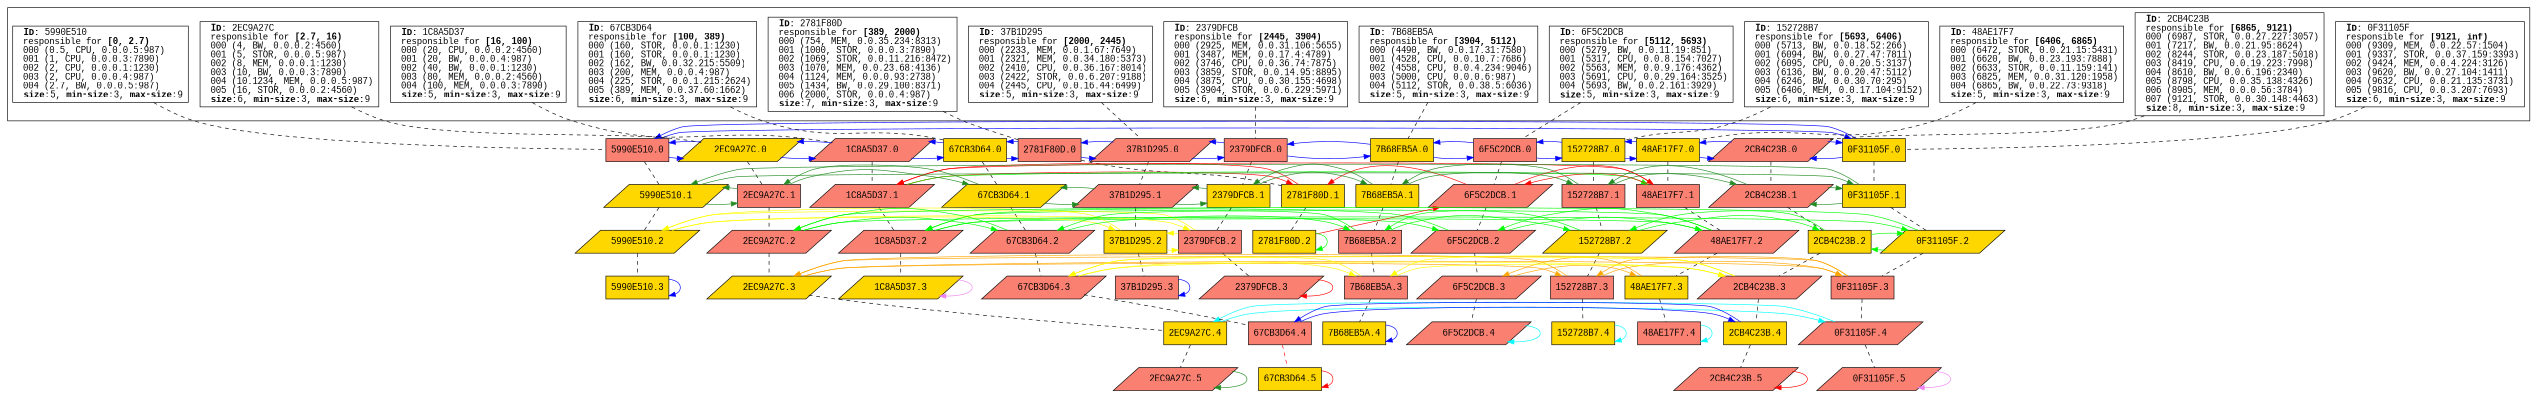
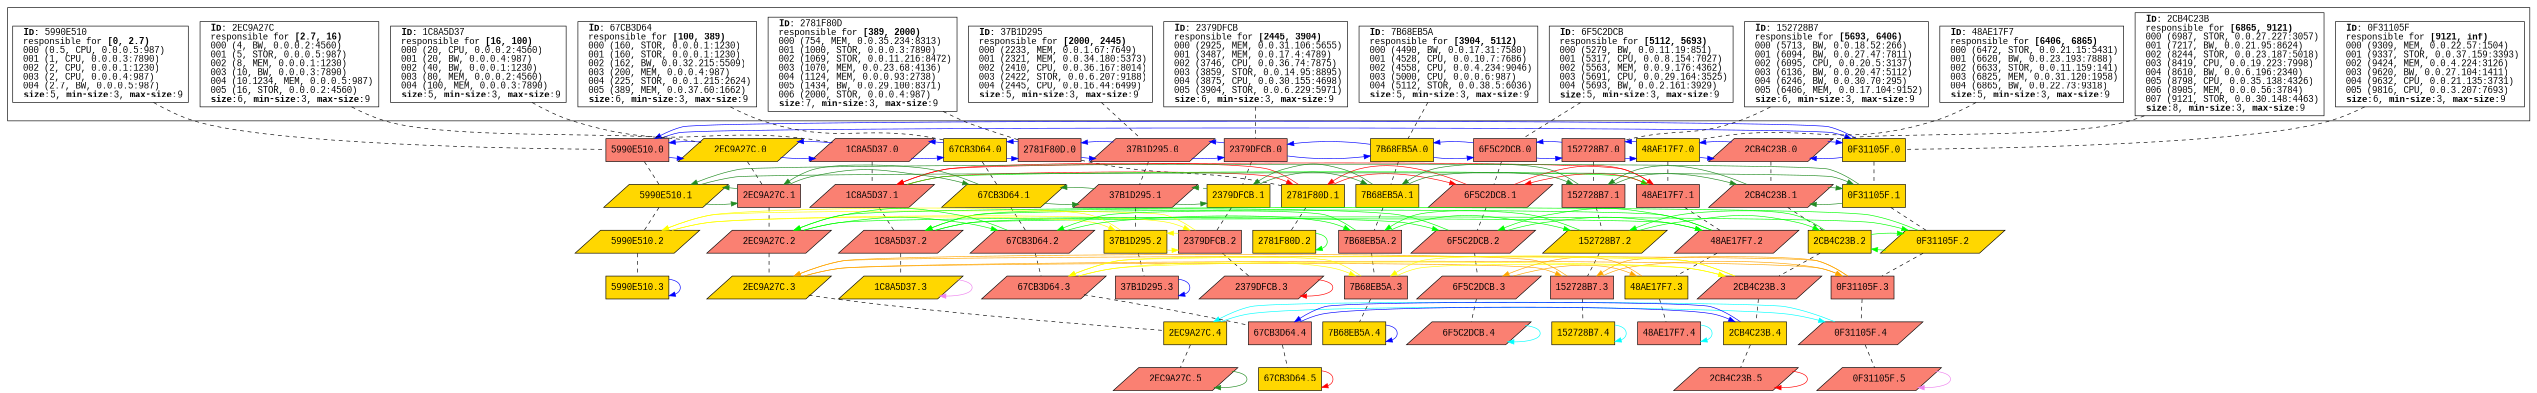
node "152728B7.0": fillcolor gold -> salmon
edge "2379DFCB.1" -> "37B1D295.1": style solid -> dashed
edge "2781F80D.2" -> "6F5C2DCB.1": now "2781F80D.1" -> "6F5C2DCB.1"
edge "67CB3D64.4" -- "67CB3D64.5": color red -> black
